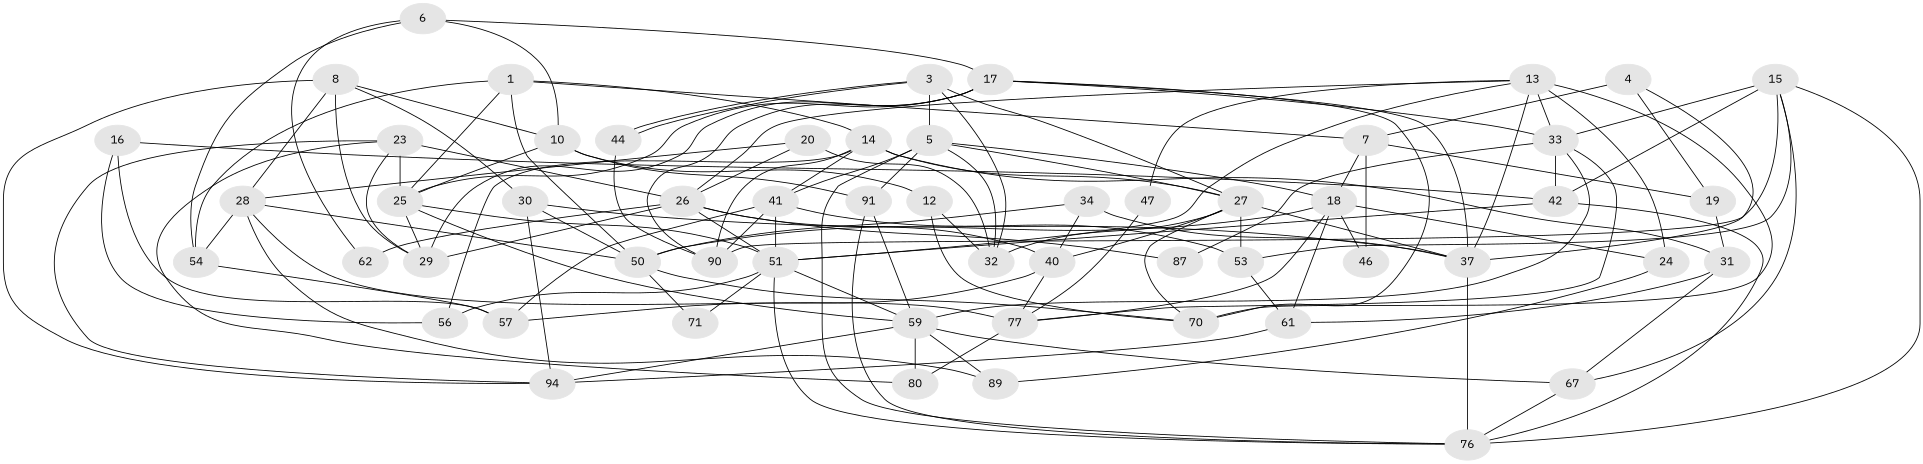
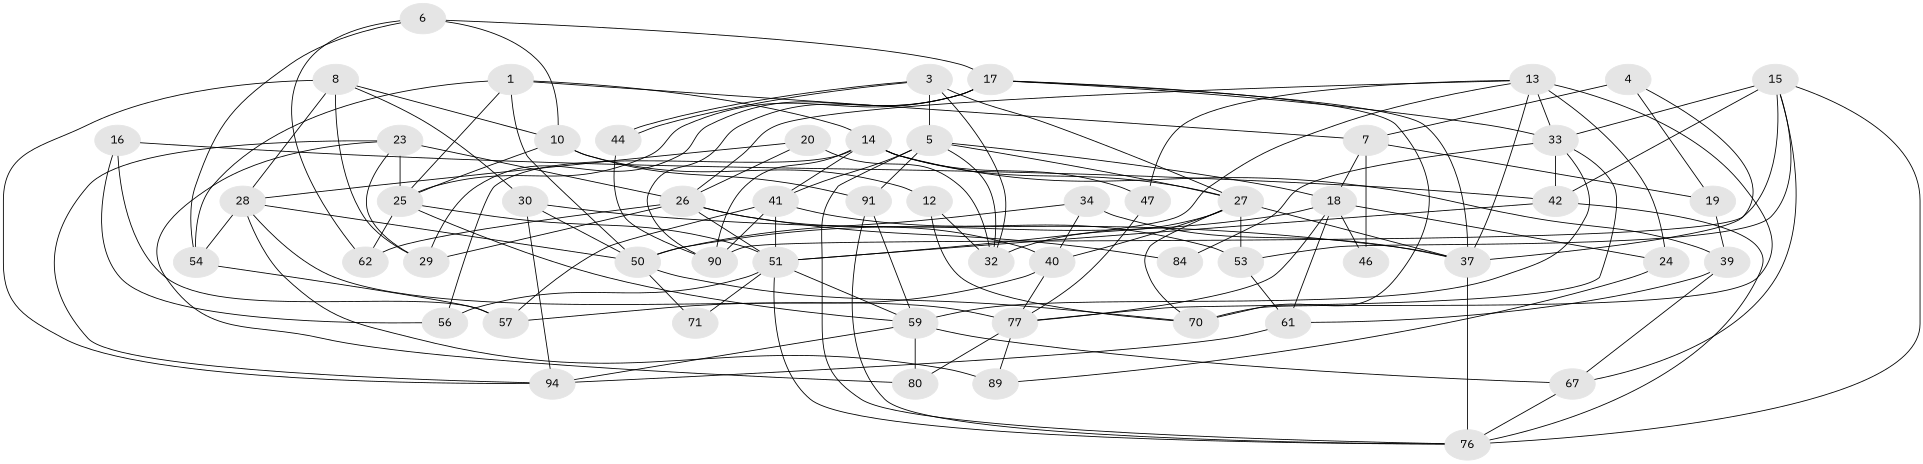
edge "14" -- "47": added
edge "25" -- "29": now "25" -- "62"
node "87": label "87" -> "84"
node "31": label "31" -> "39"
edge "59" -- "89": now "77" -- "89"
